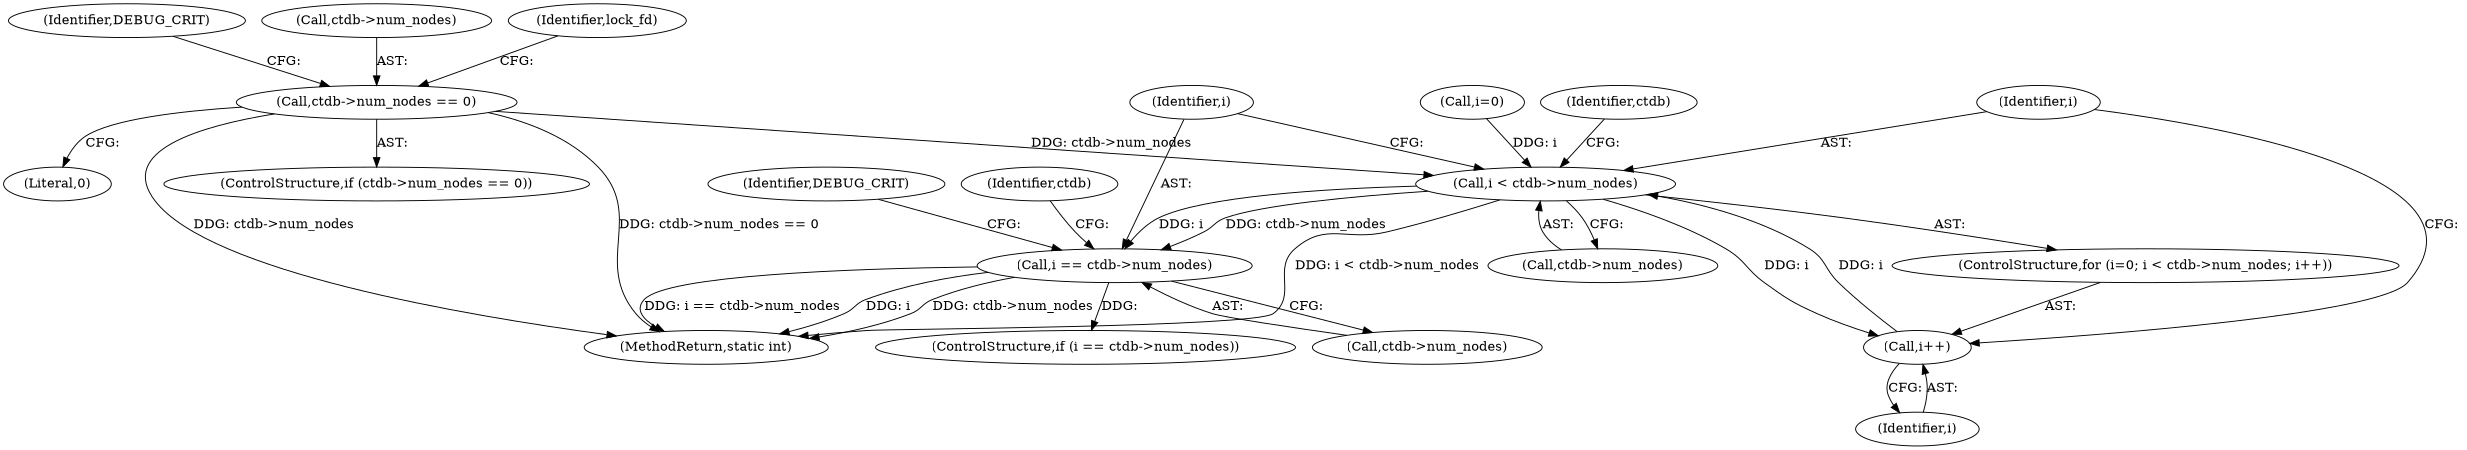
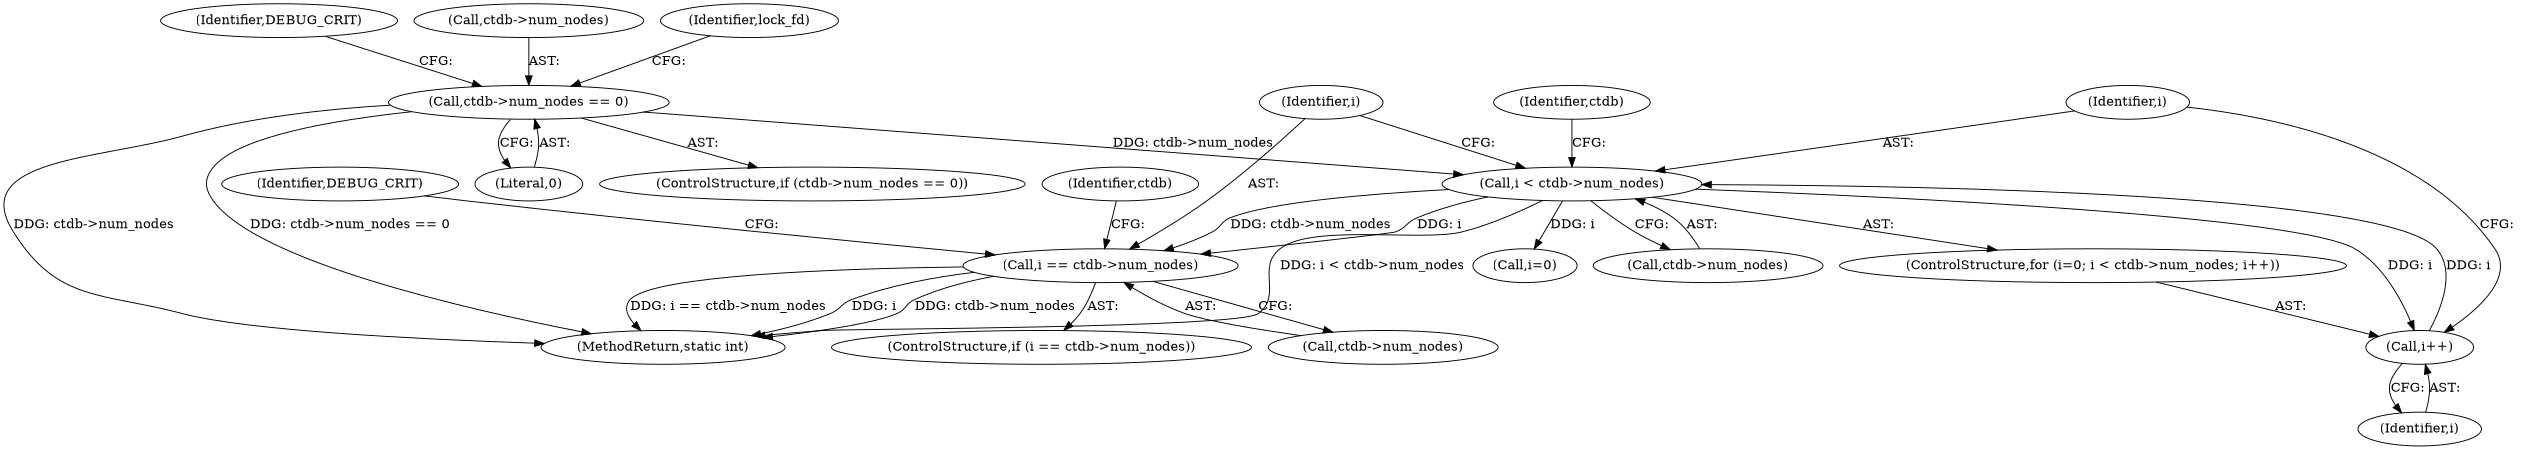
edge "(Call,i=0)" -> "(Call,i < ctdb->num_nodes)": reversed
edge "(Literal,0)" -> "(Call,ctdb->num_nodes == 0)": added, label "AST:"
edge "(Call,i == ctdb->num_nodes)" -> "(ControlStructure,if (i == ctdb->num_nodes))": label "DDG: " -> "AST: "
